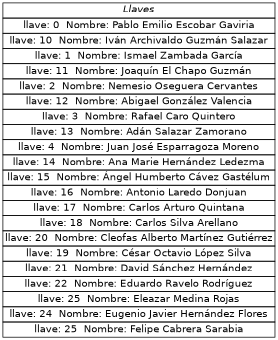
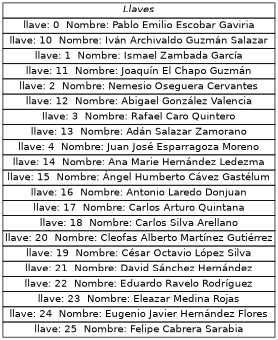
node "Llaves": text "llave: 25  Nombre: Eleazar Medina Rojas" -> "llave: 23  Nombre: Eleazar Medina Rojas"
